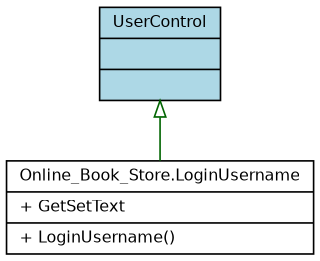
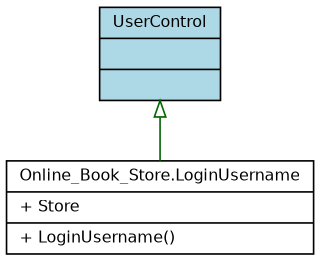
node "Online_Book_Store.LoginUsername": text "+ GetSetText" -> "+ Store"
